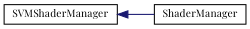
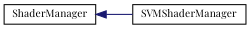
edge "ShaderManager" -> "SVMShaderManager": reversed
